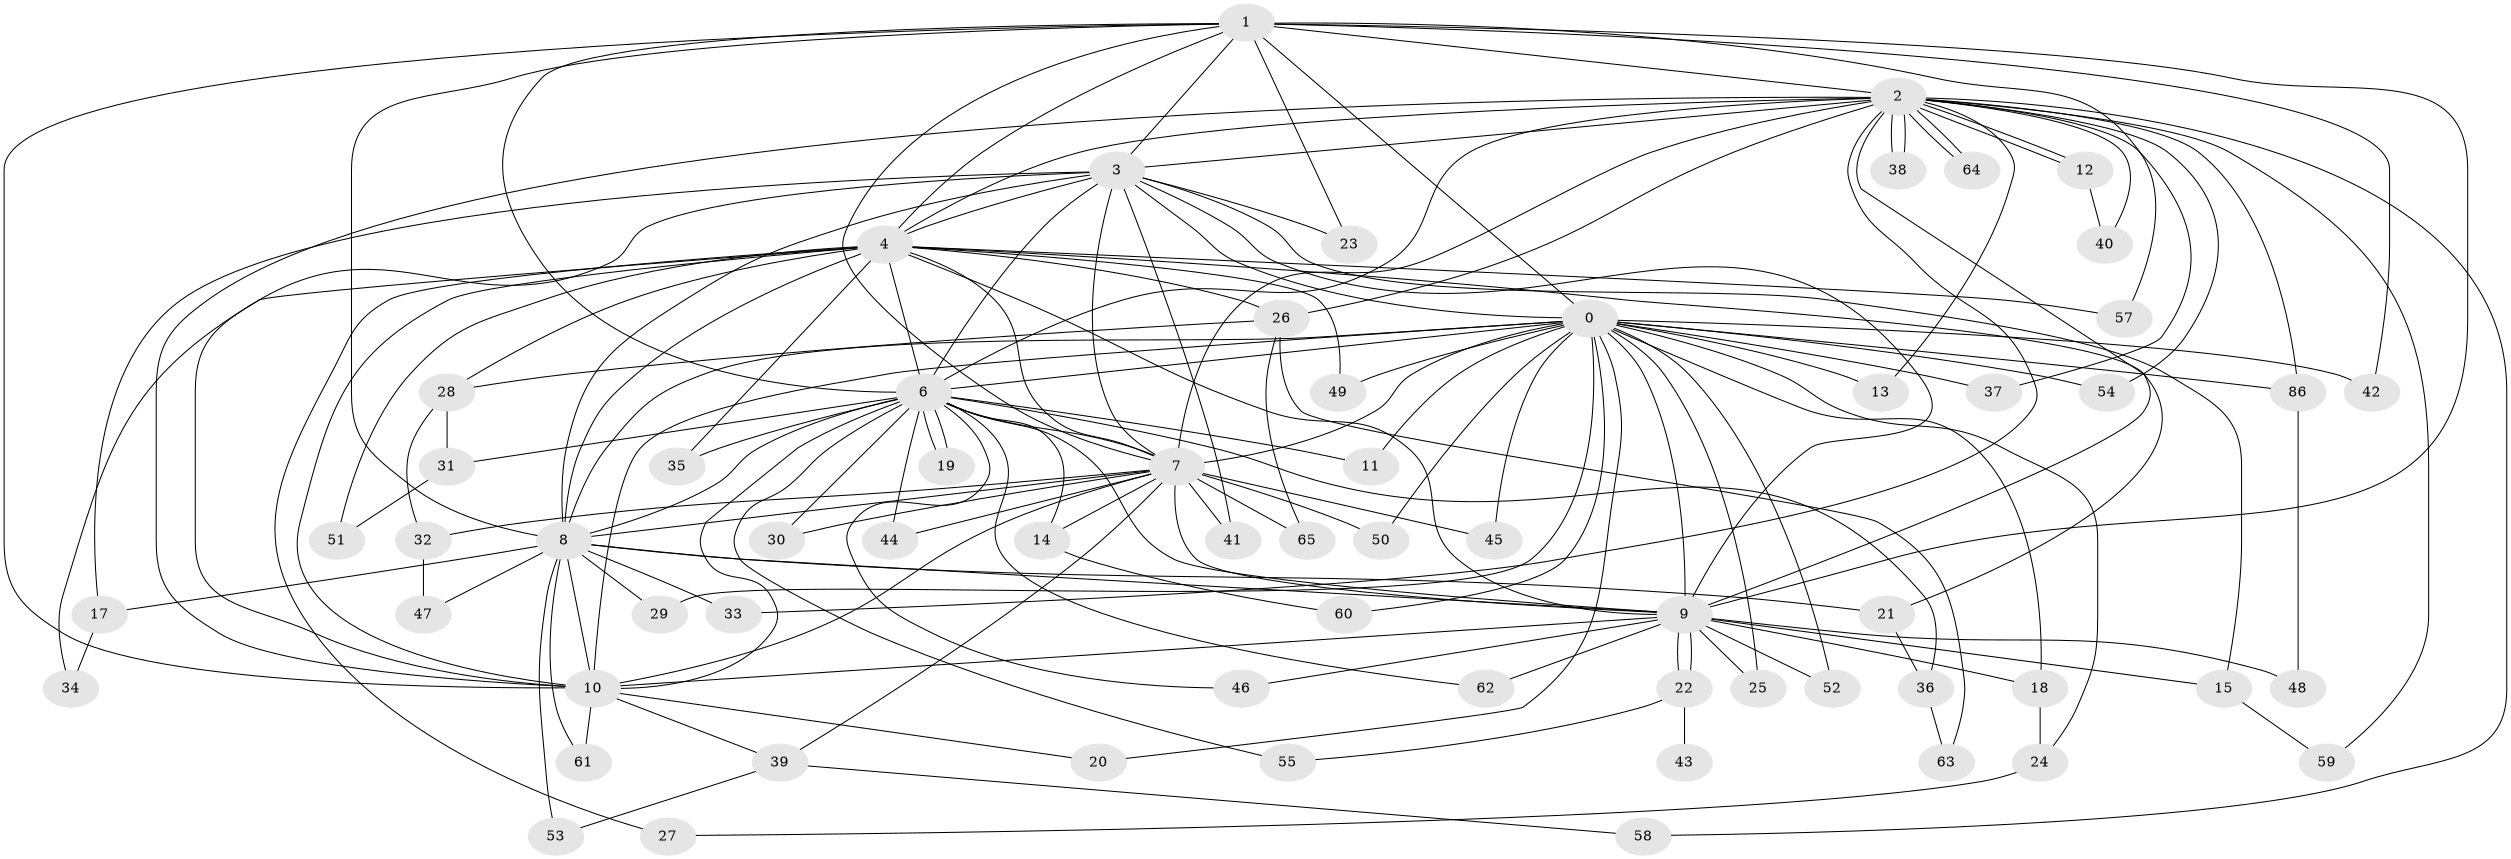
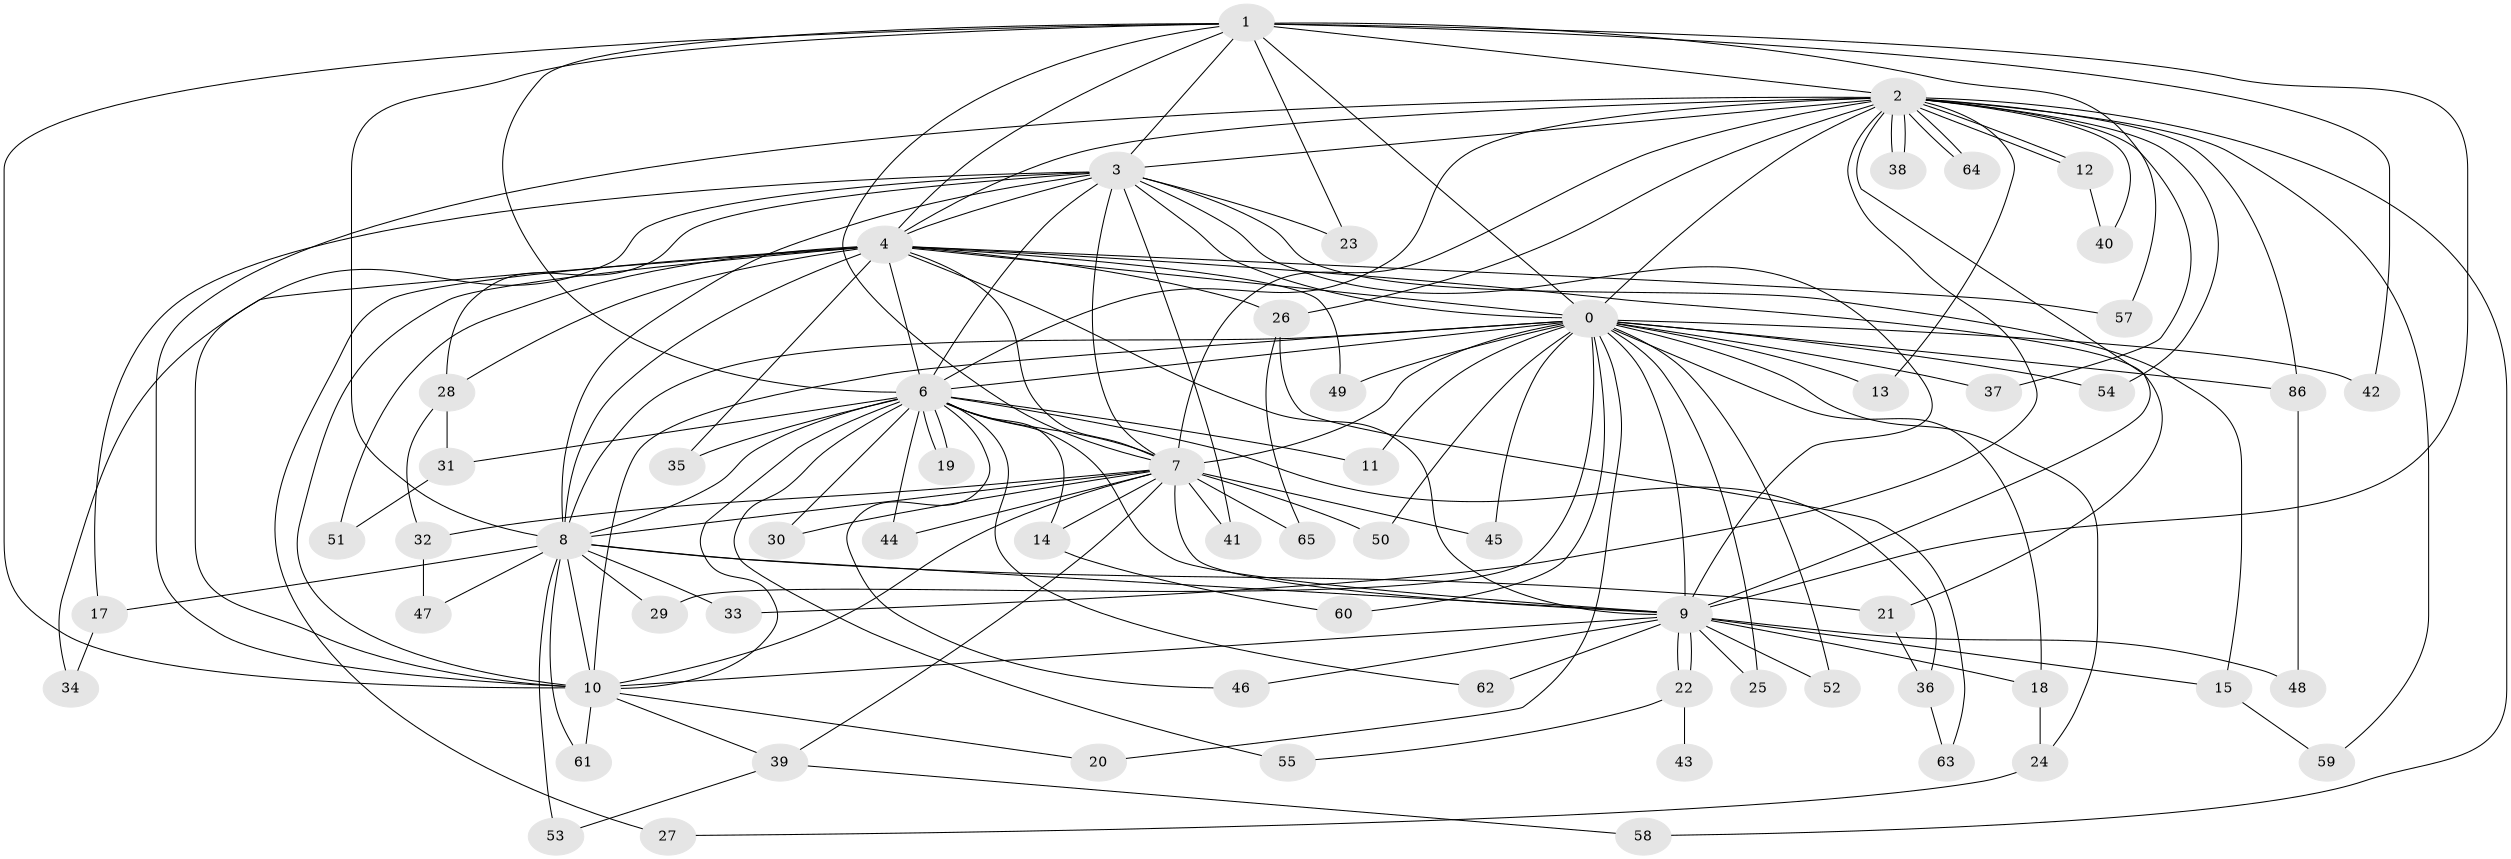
edge "2" -- "0": added
edge "4" -- "0": added
edge "26" -- "28": now "3" -- "28"
